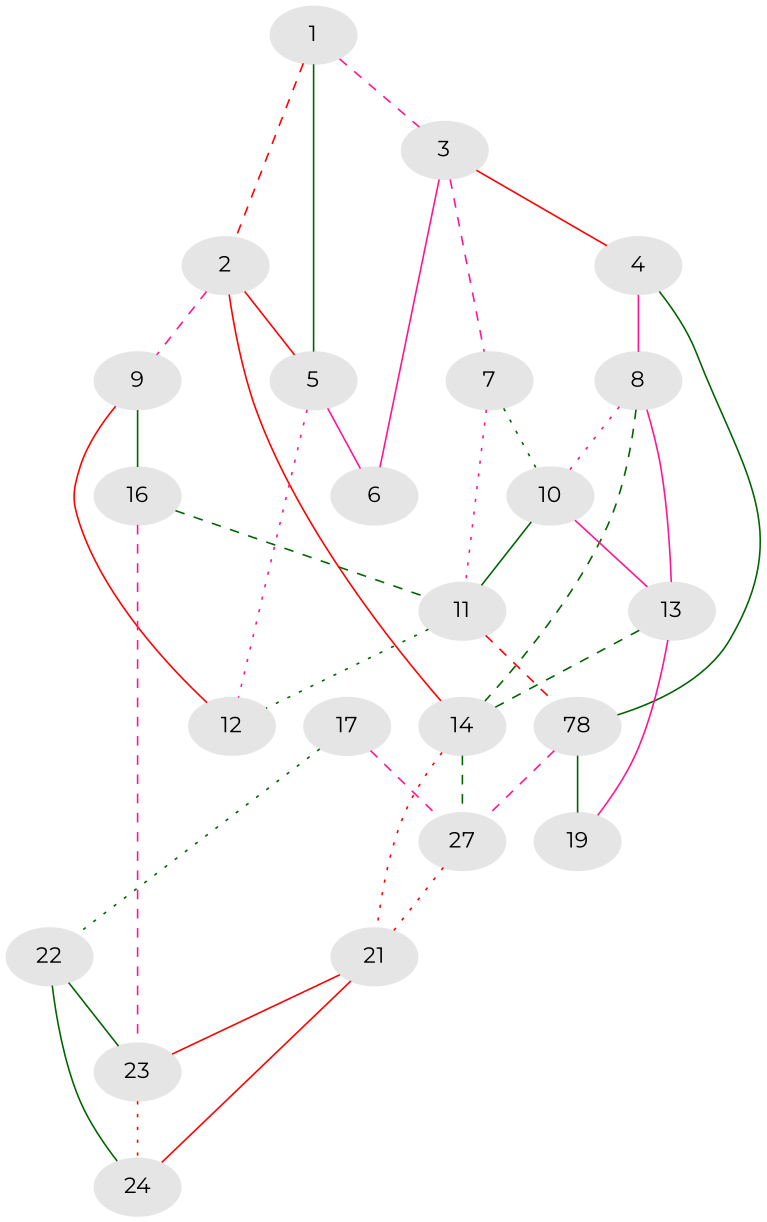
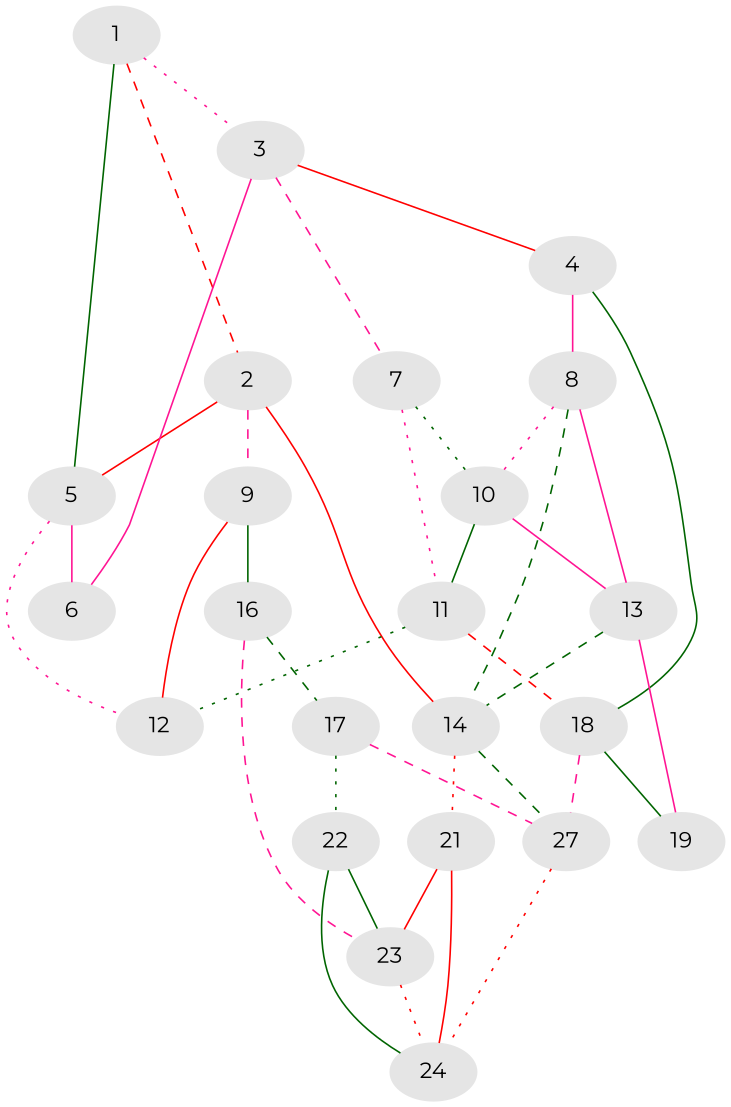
edge "1" -- "3": style dashed -> dotted
edge "16" -- "11": now "16" -- "17"
node "78": label "78" -> "18"
edge "27" -- "21": now "27" -- "24"
